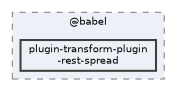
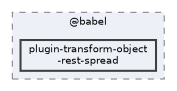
node "plugin-transform-plugin -rest-spread": label "plugin-transform-plugin -rest-spread" -> "plugin-transform-object -rest-spread"
